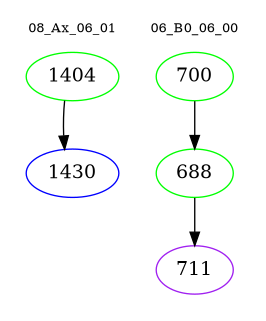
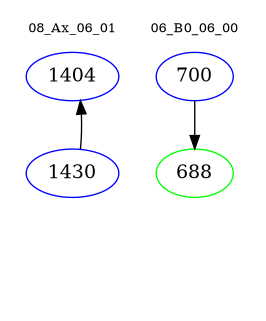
node "1404": color green -> blue
node "700": color green -> blue
edge "1404" -> "1430": reversed
node "711": removed
